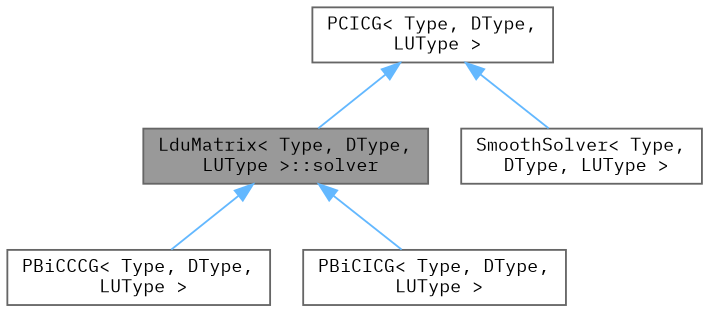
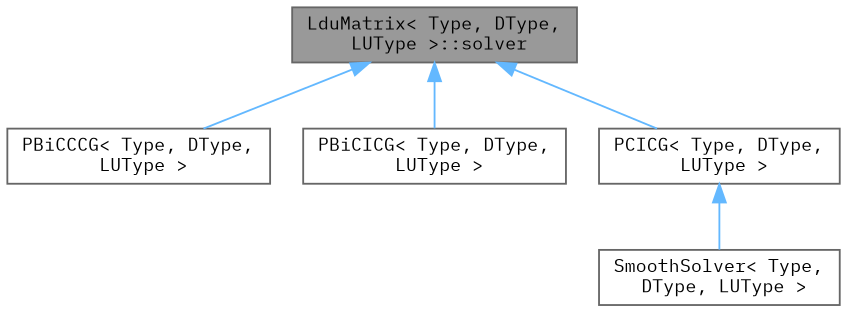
edge "LduMatrix< Type, DType, LUType >::solver" -> "PCICG< Type, DType, LUType >": reversed
